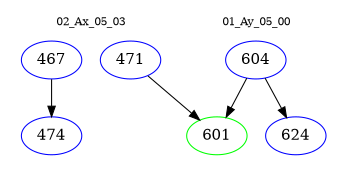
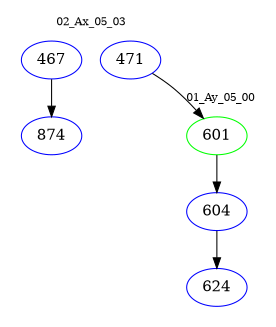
edge "604" -> "601": reversed
node "474": label "474" -> "874"
